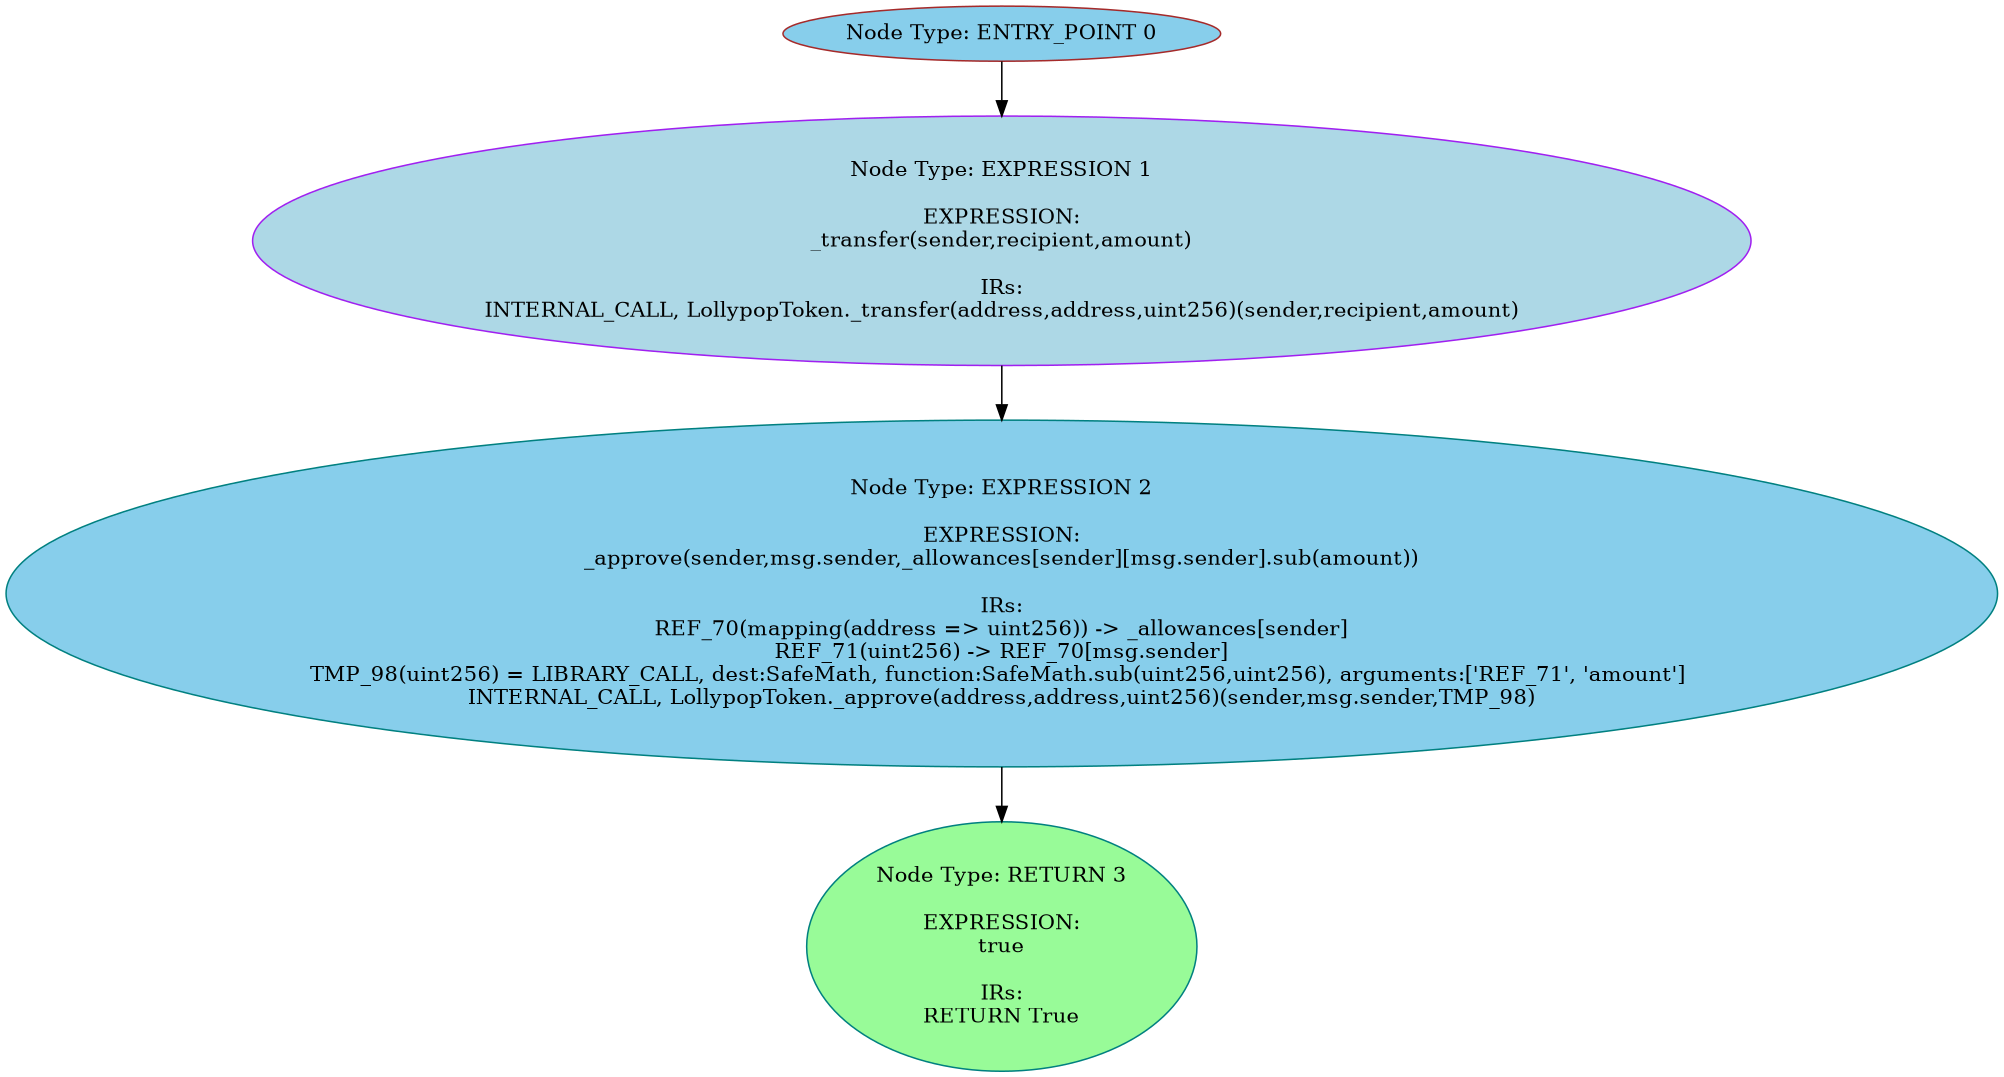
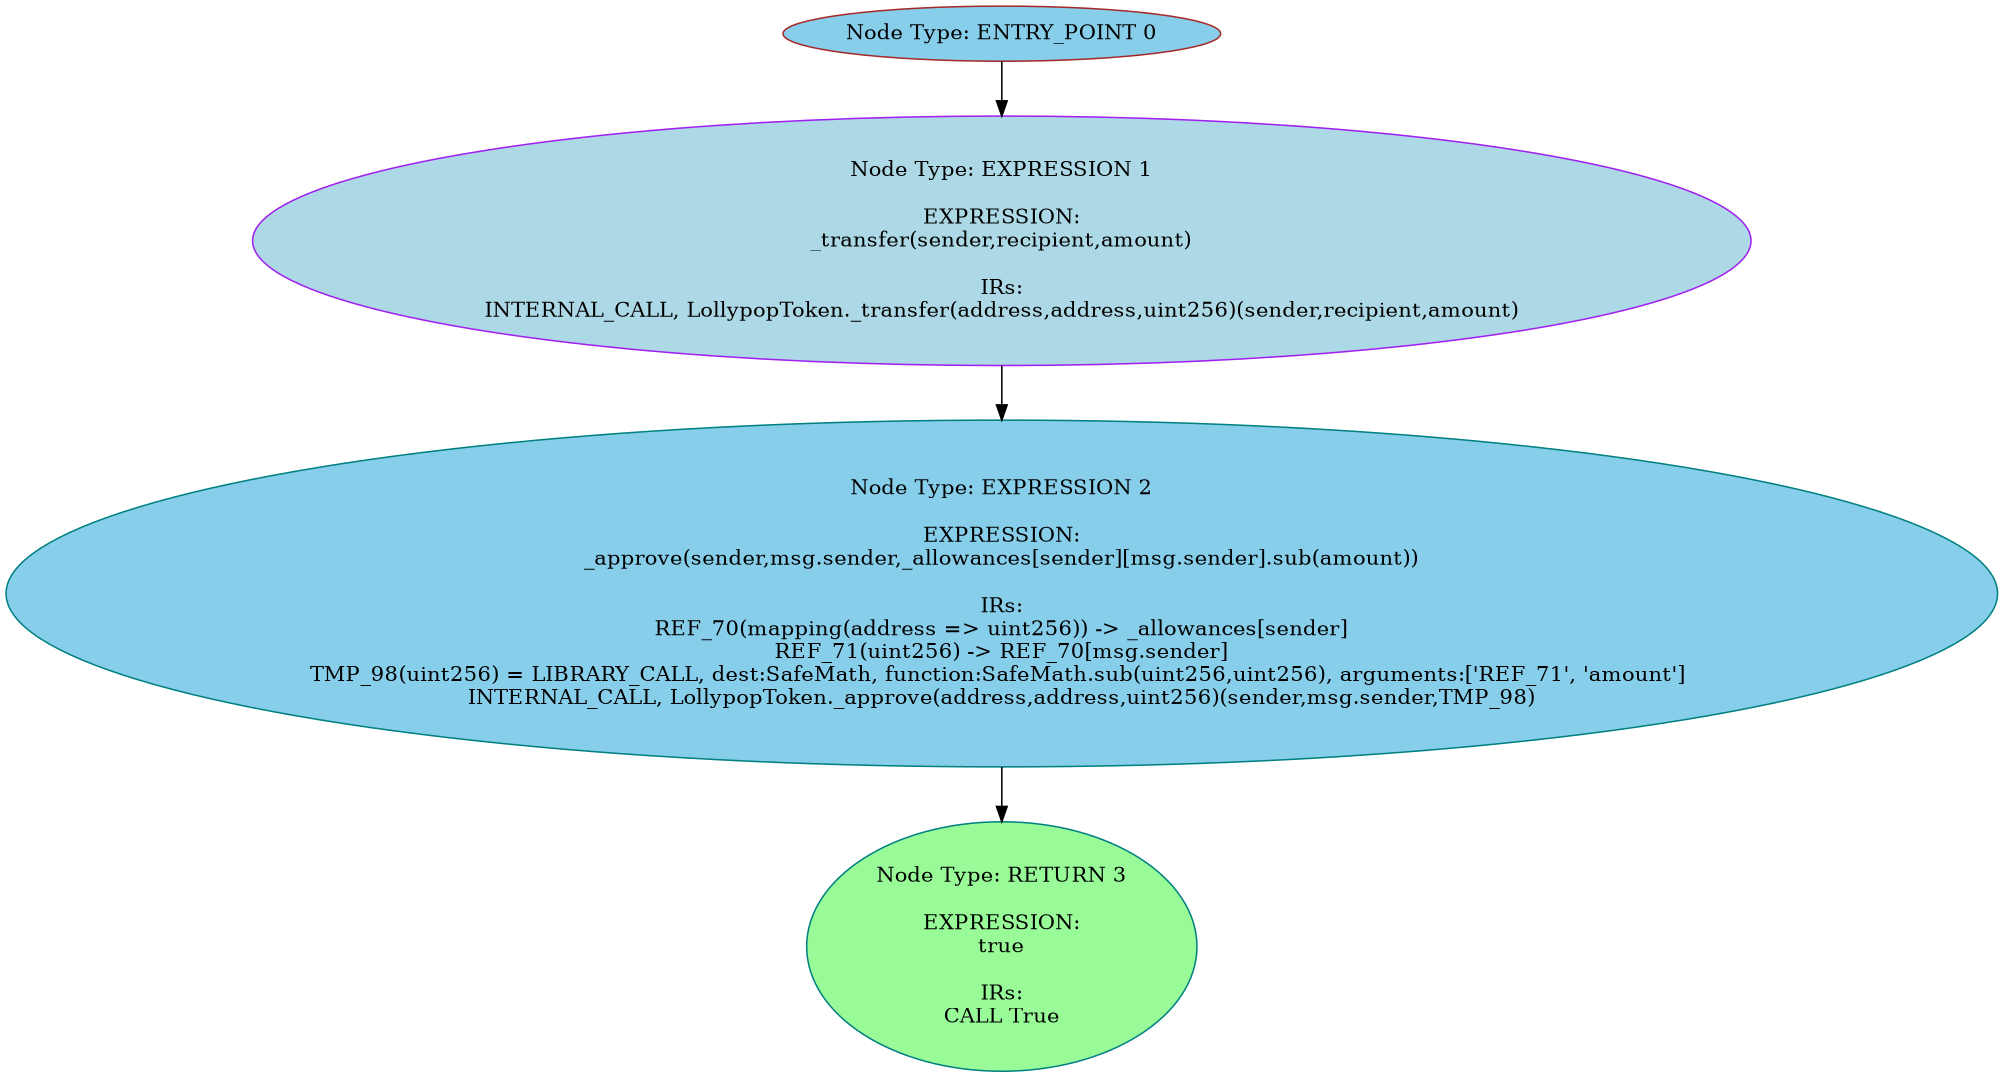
node "Node Type: RETURN 3 EXPRESSION: true IRs: RETURN True": label "Node Type: RETURN 3 EXPRESSION: true IRs: RETURN True" -> "Node Type: RETURN 3 EXPRESSION: true IRs: CALL True"
